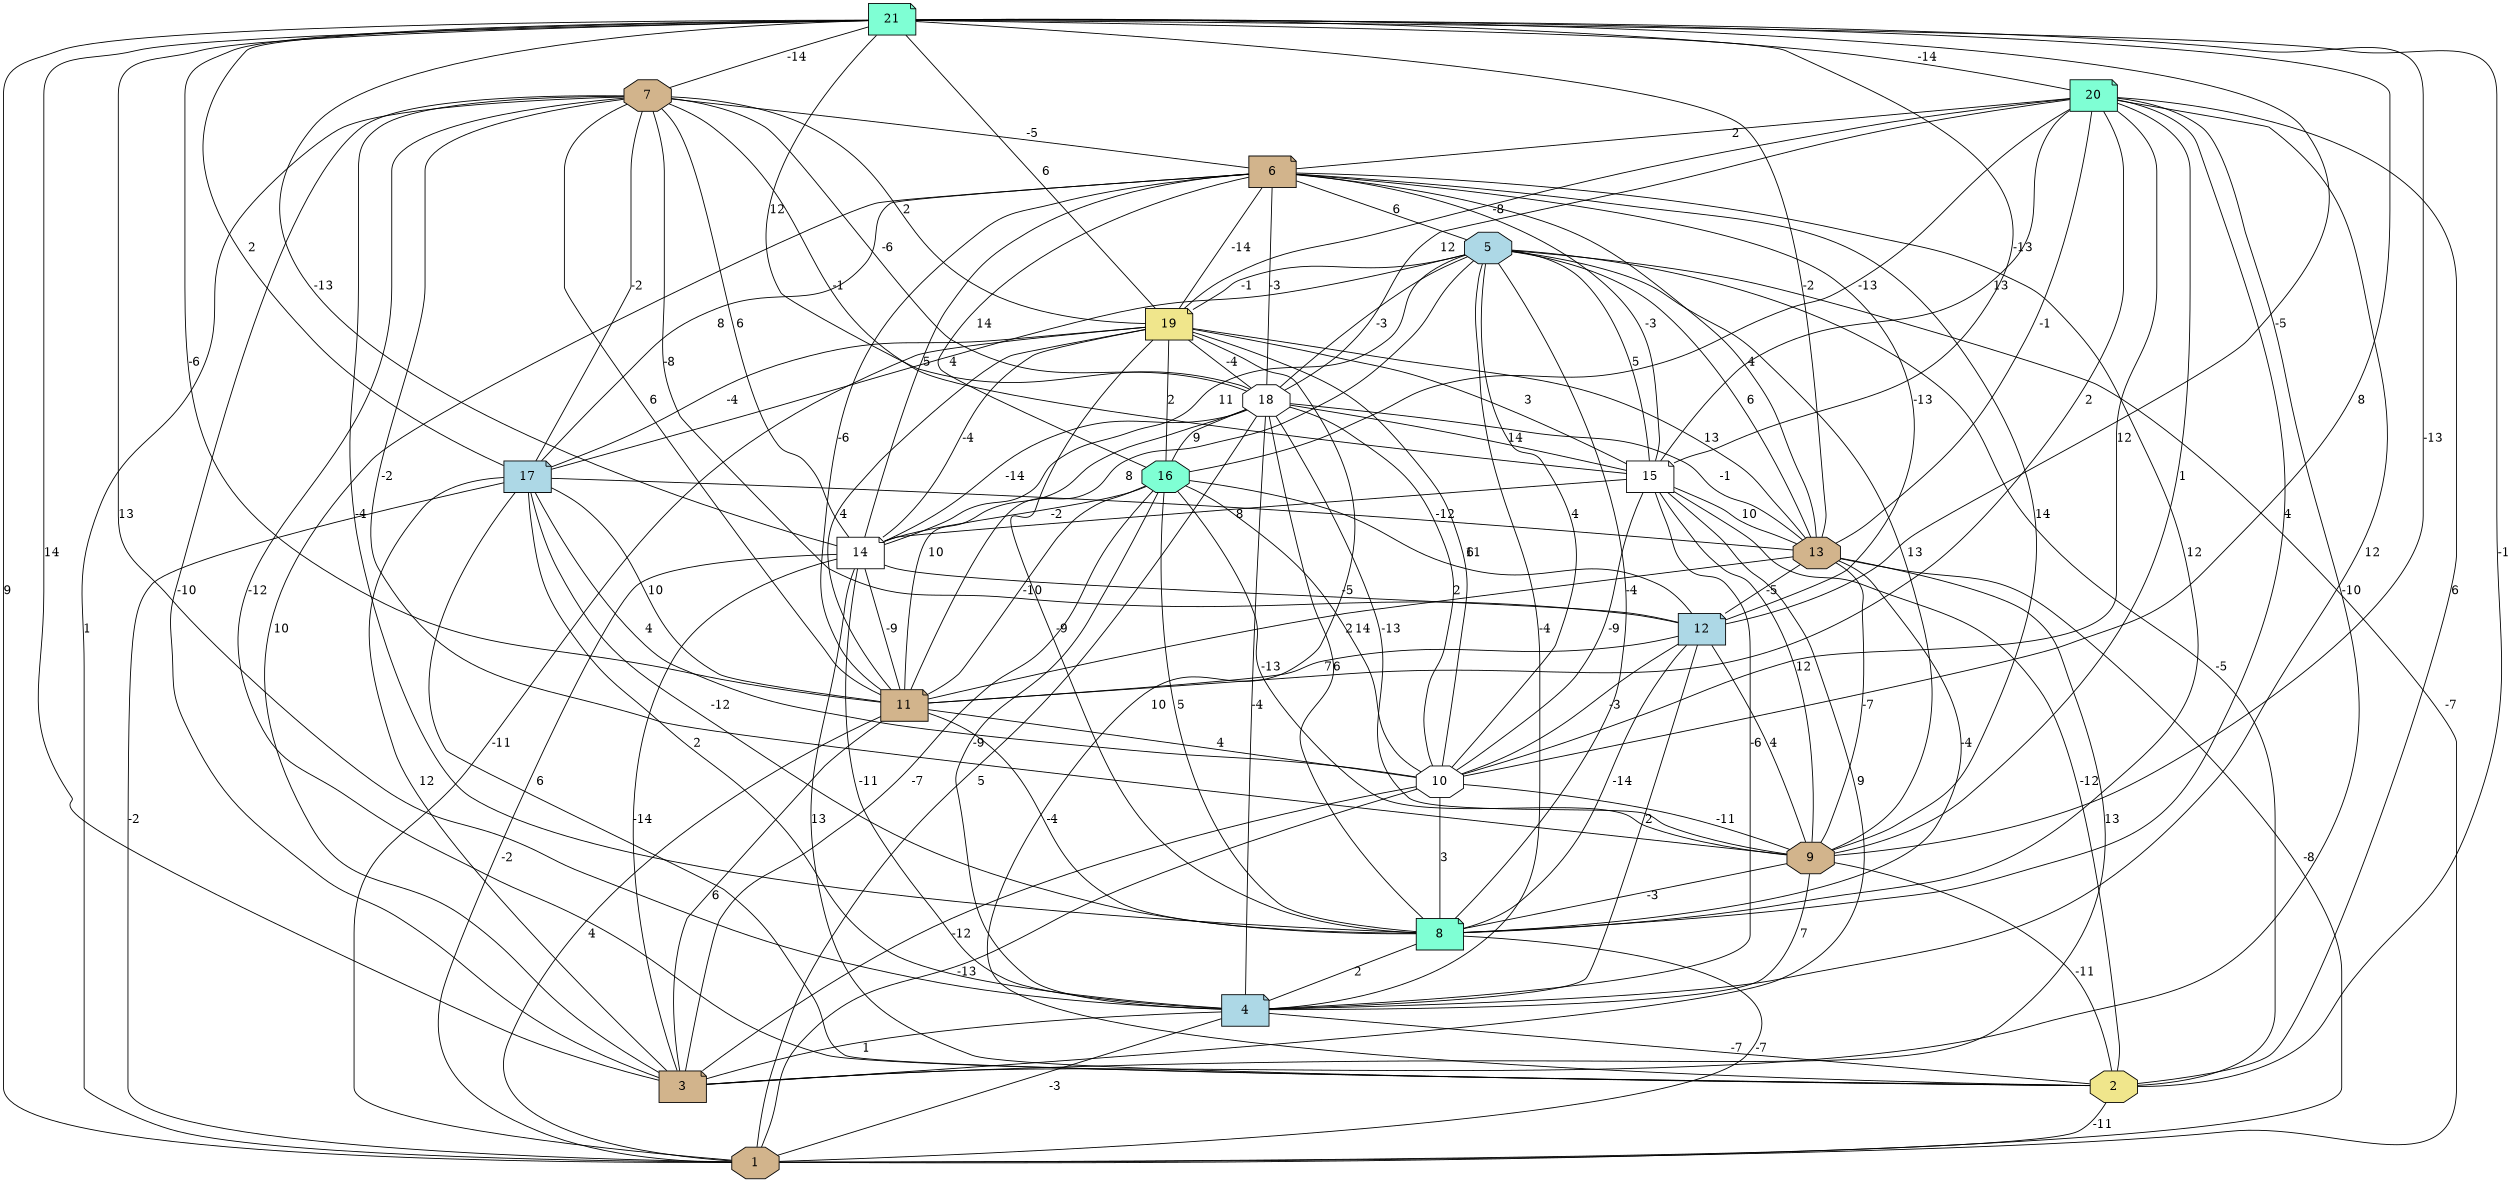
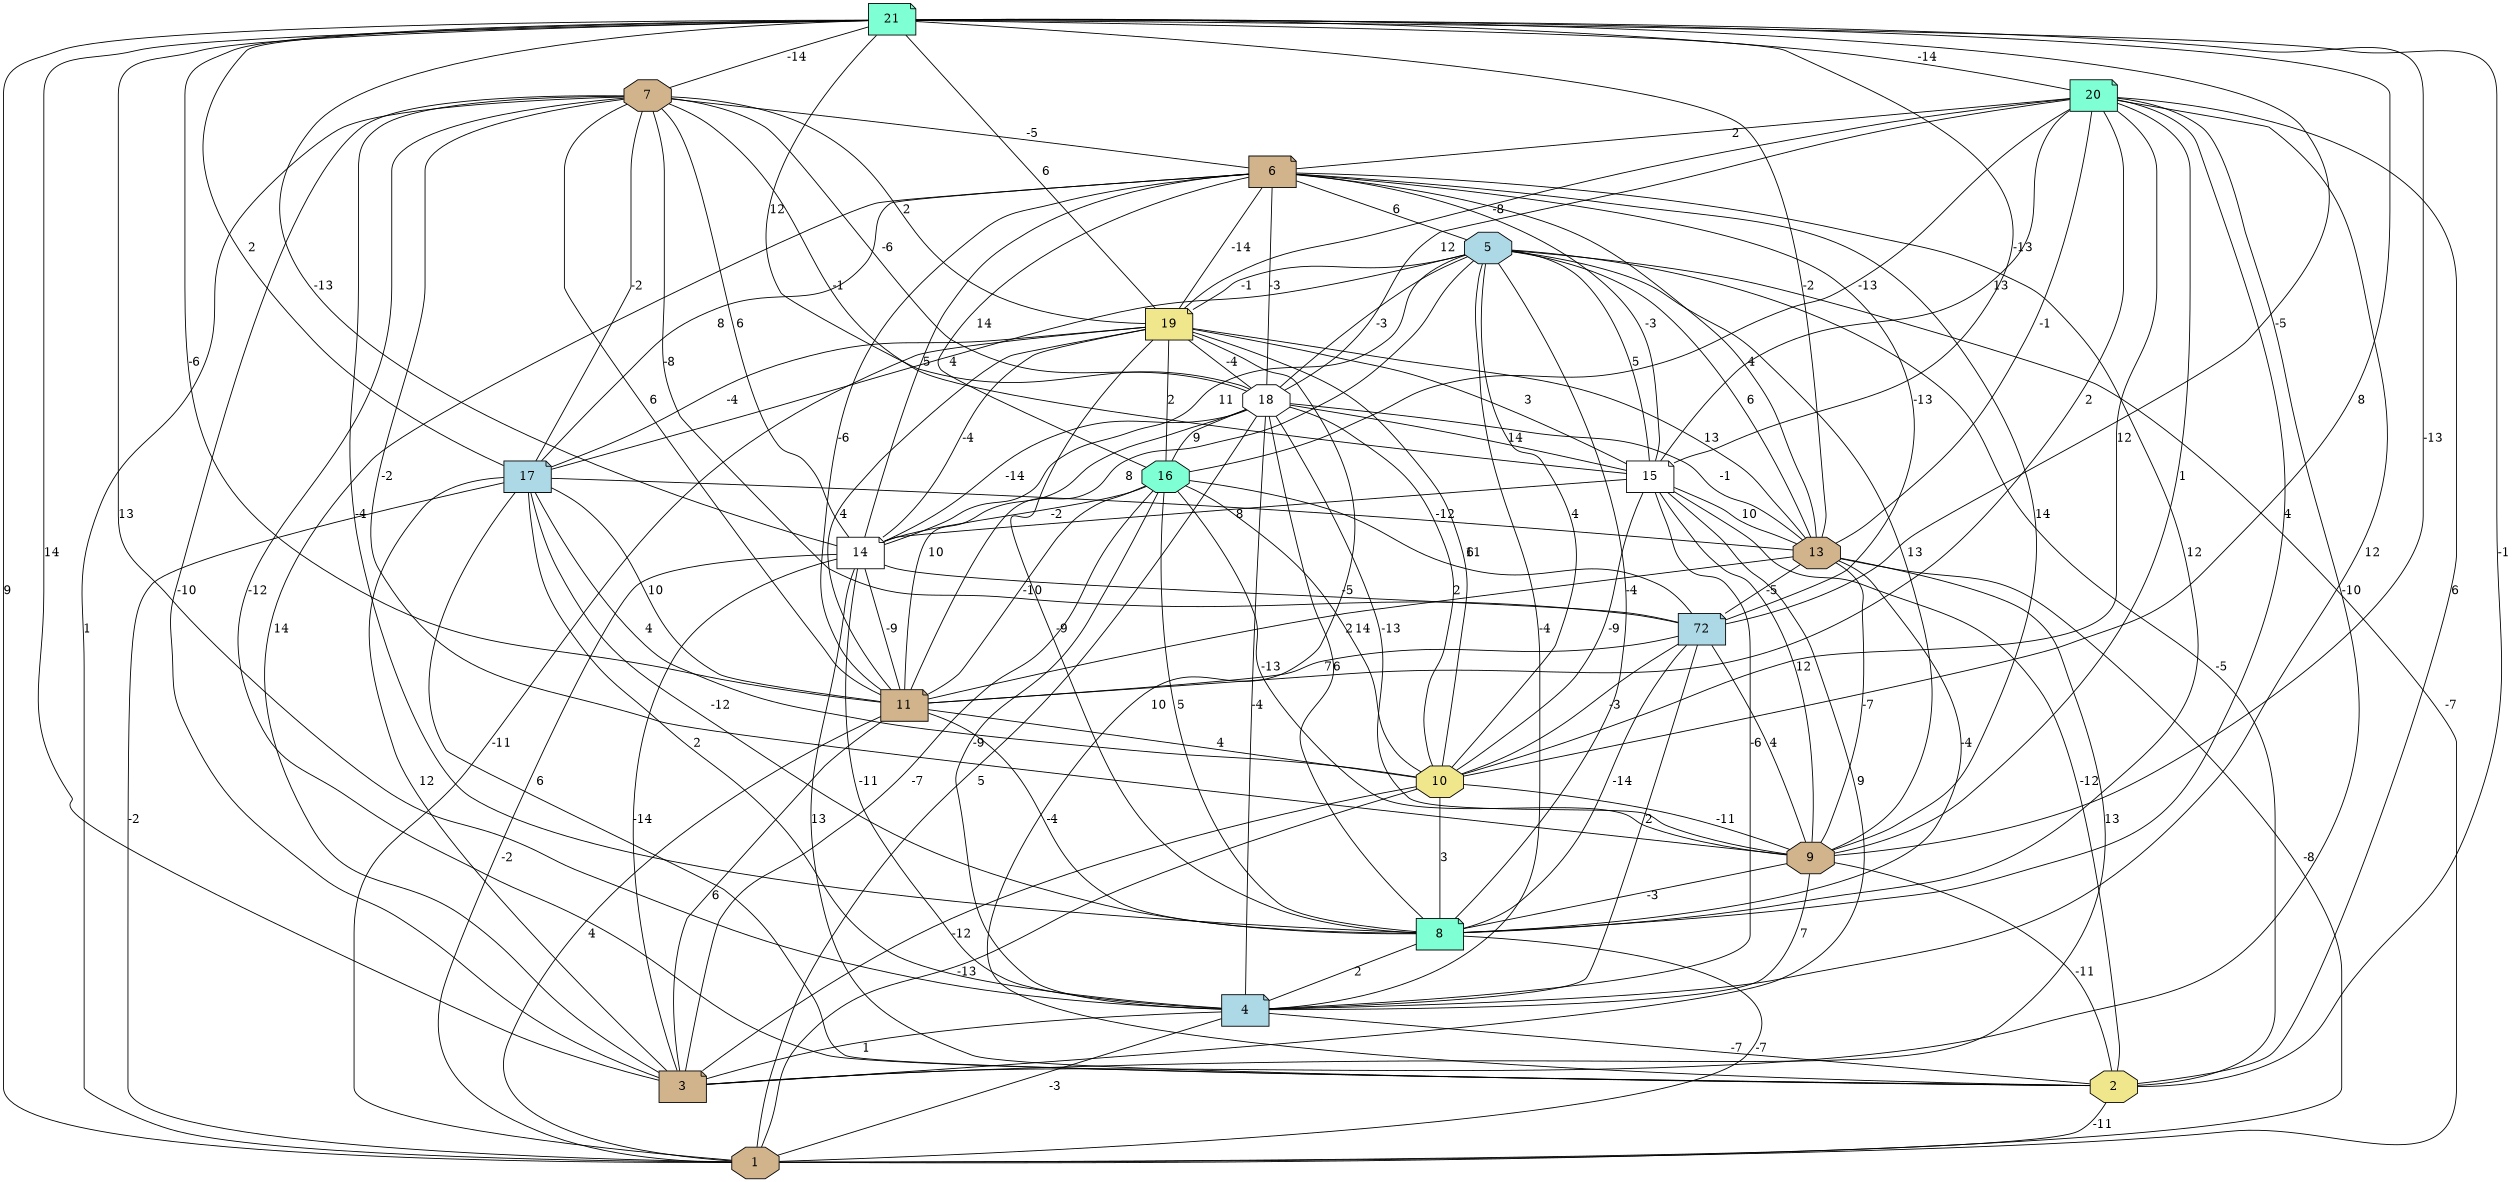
edge "6" -- "3": label "10" -> "14"
node "12": label "12" -> "72"
node "10": fillcolor white -> khaki
